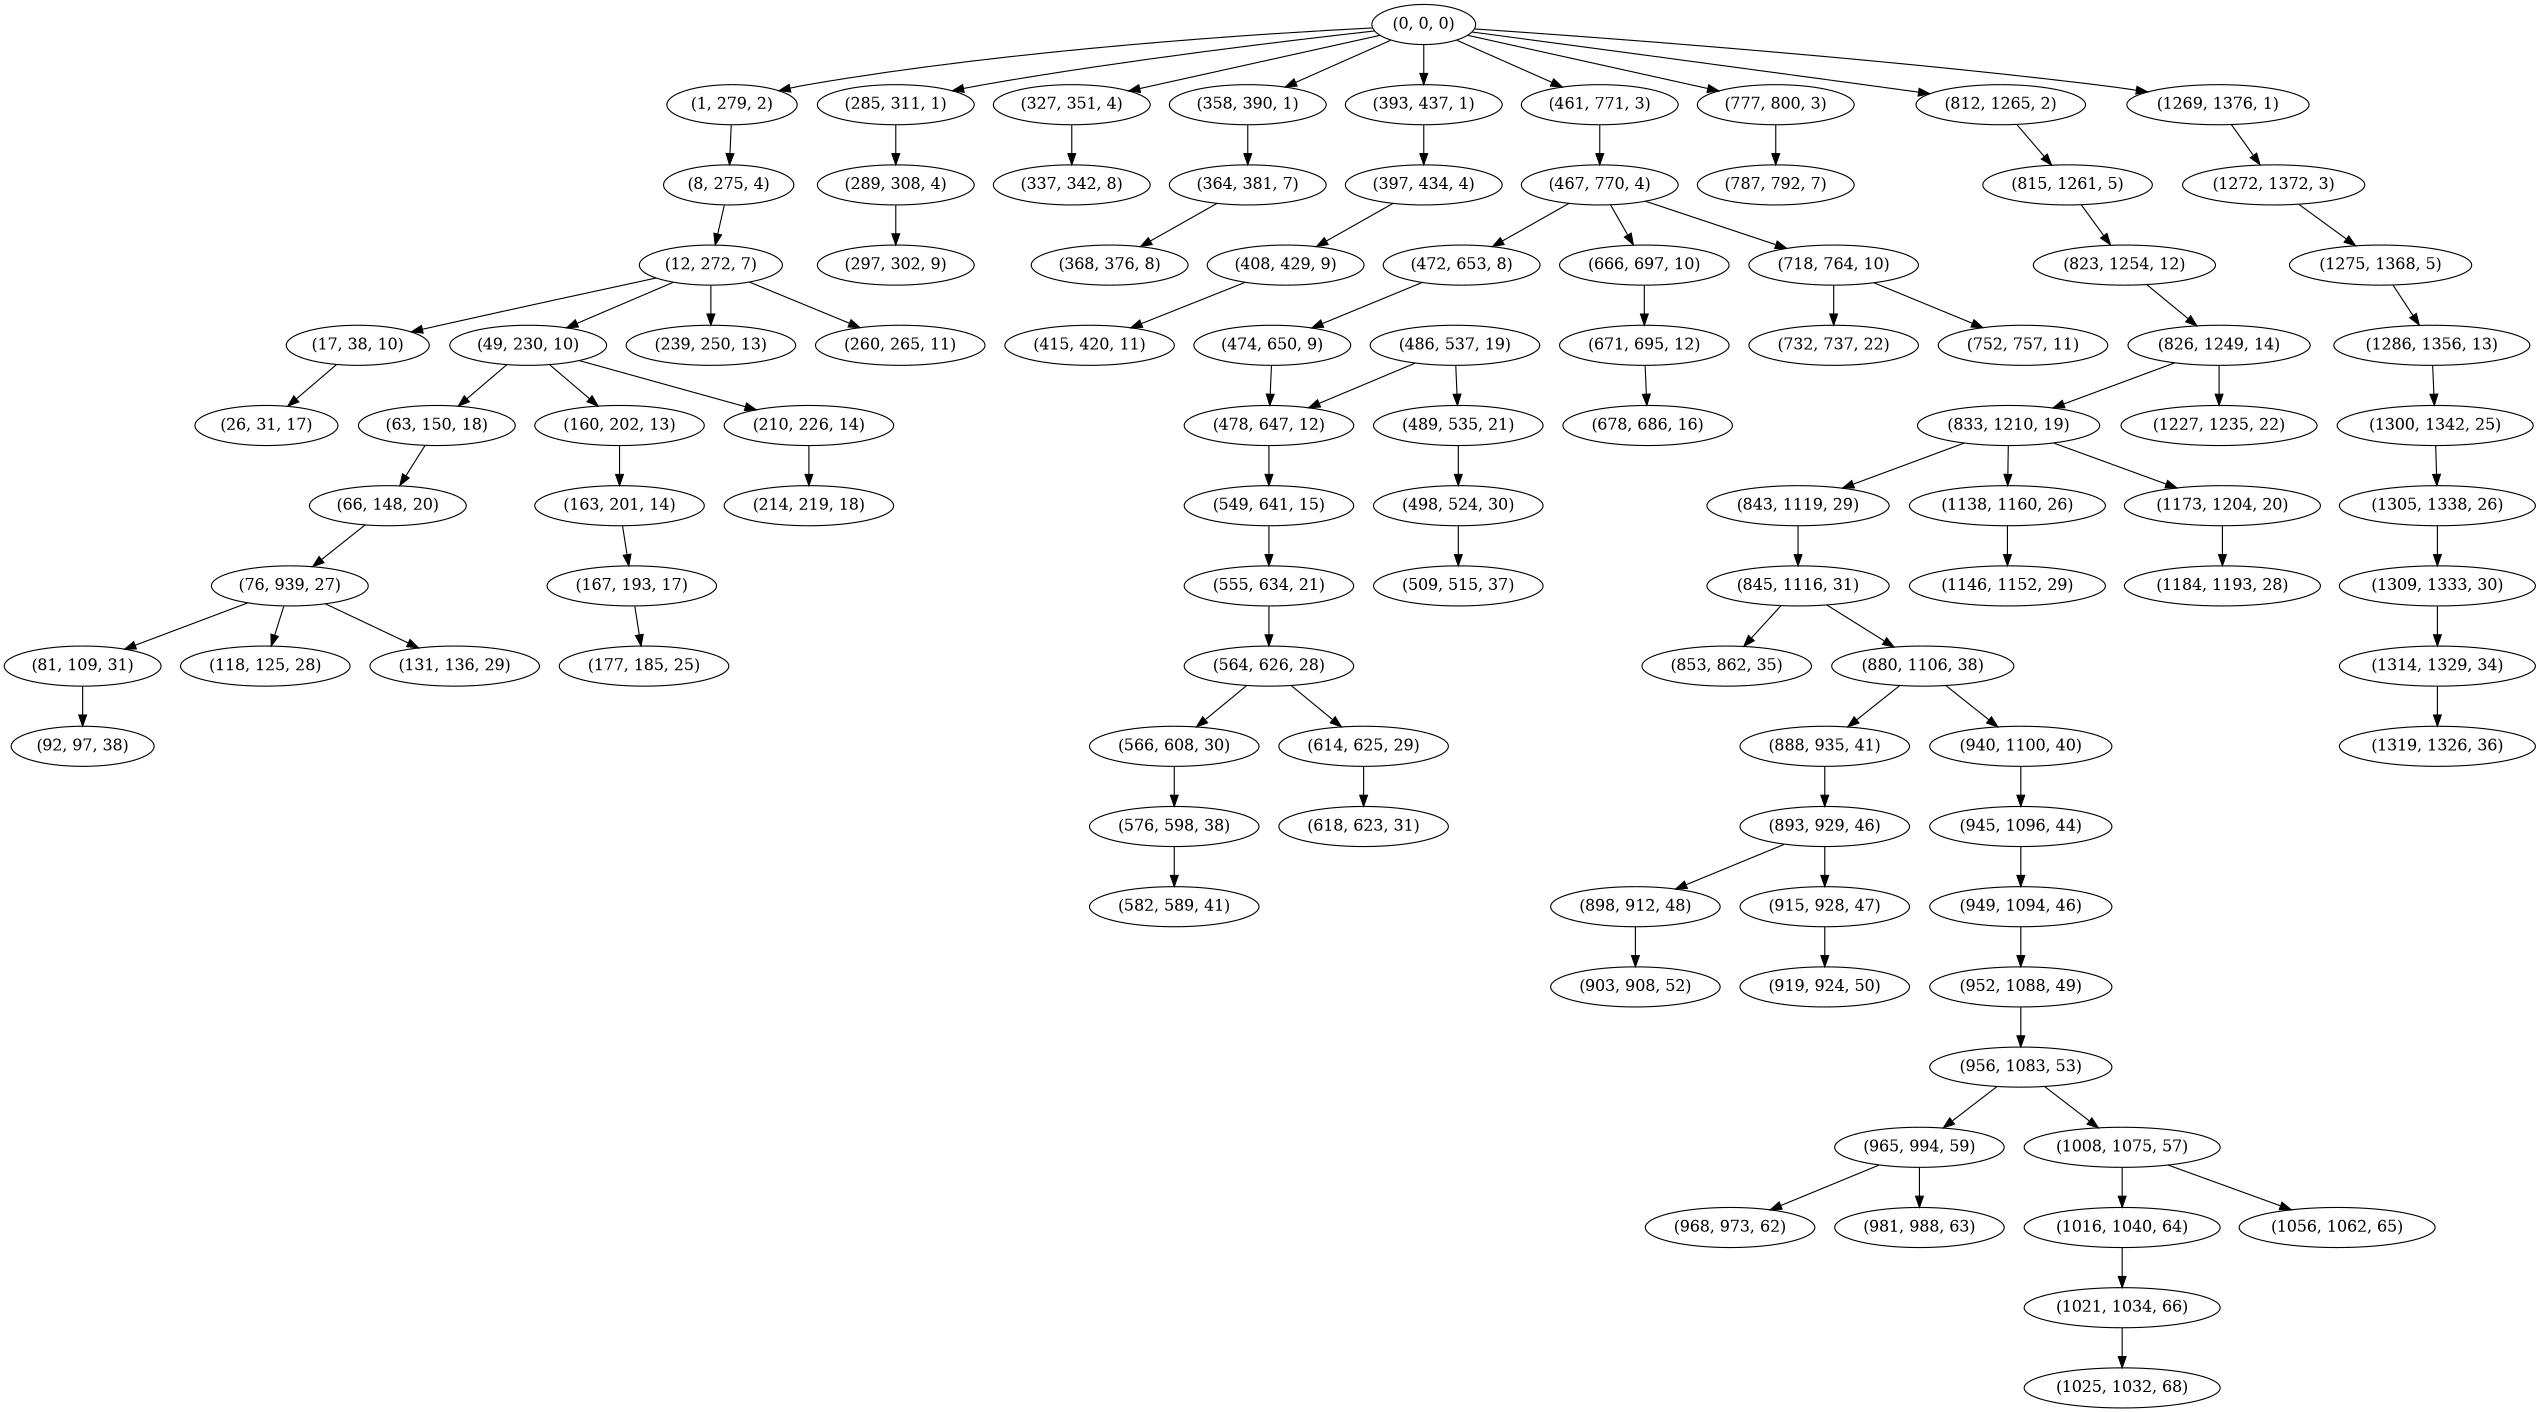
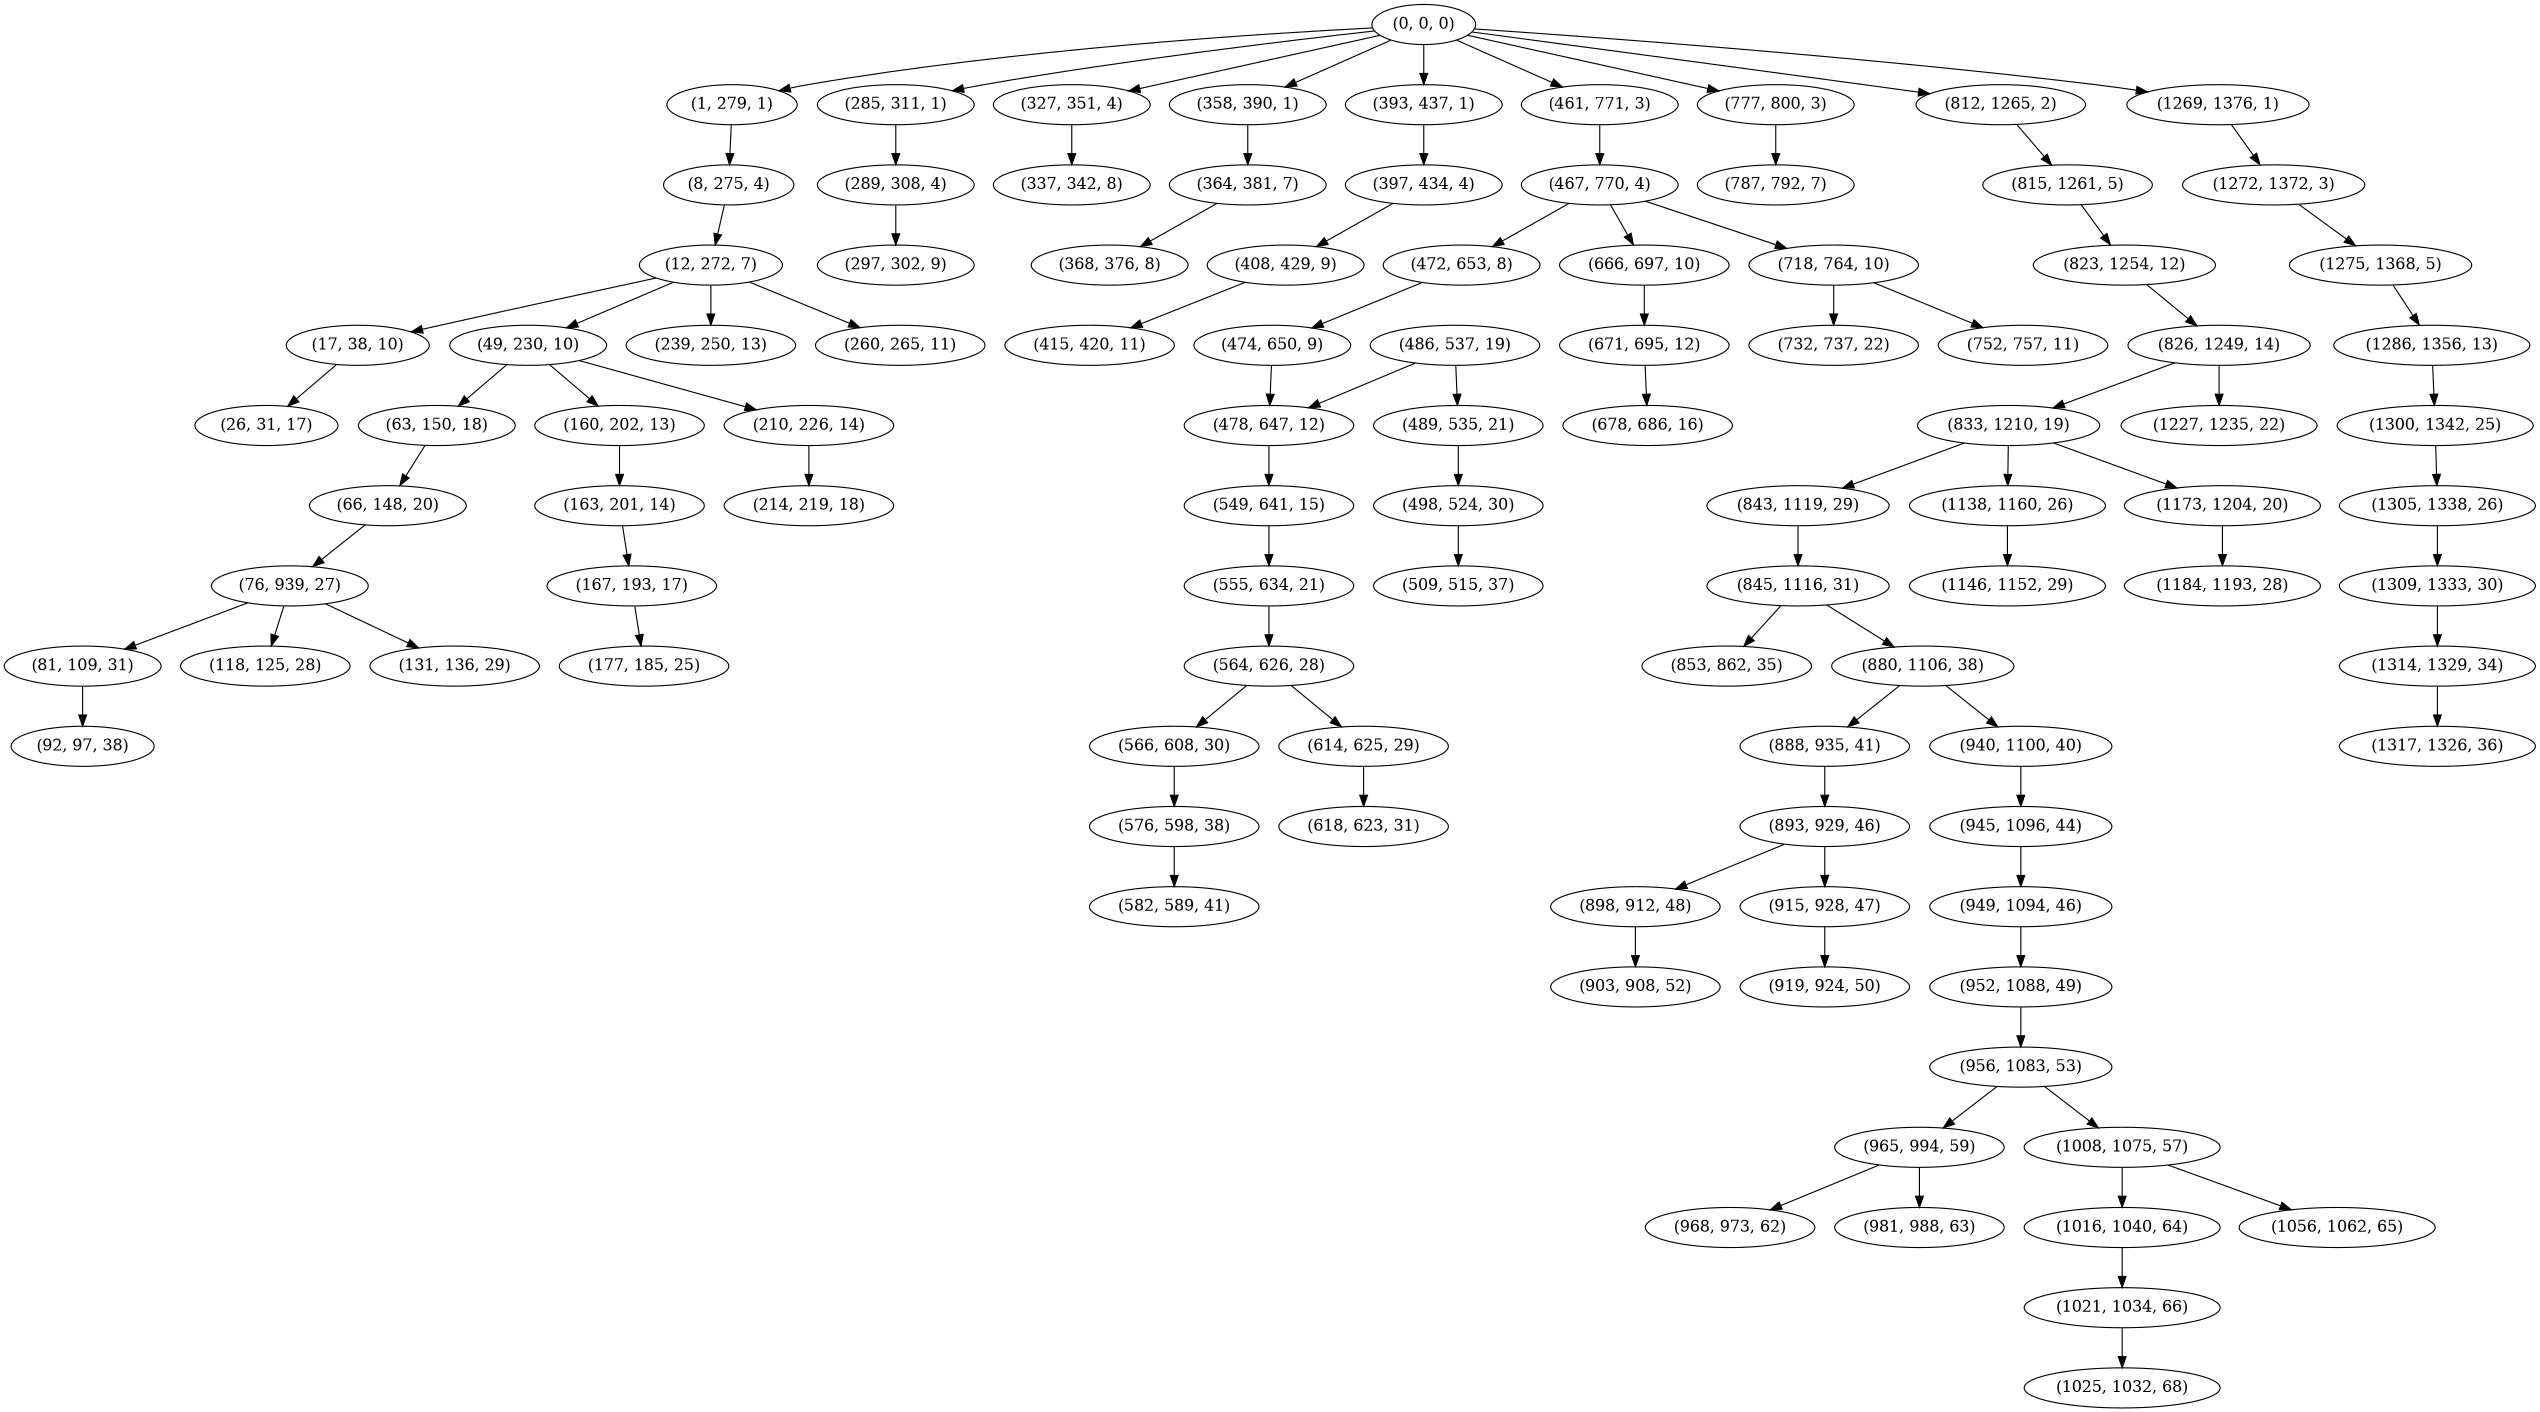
node "(1, 279, 2)": label "(1, 279, 2)" -> "(1, 279, 1)"
node "(1319, 1326, 36)": label "(1319, 1326, 36)" -> "(1317, 1326, 36)"
